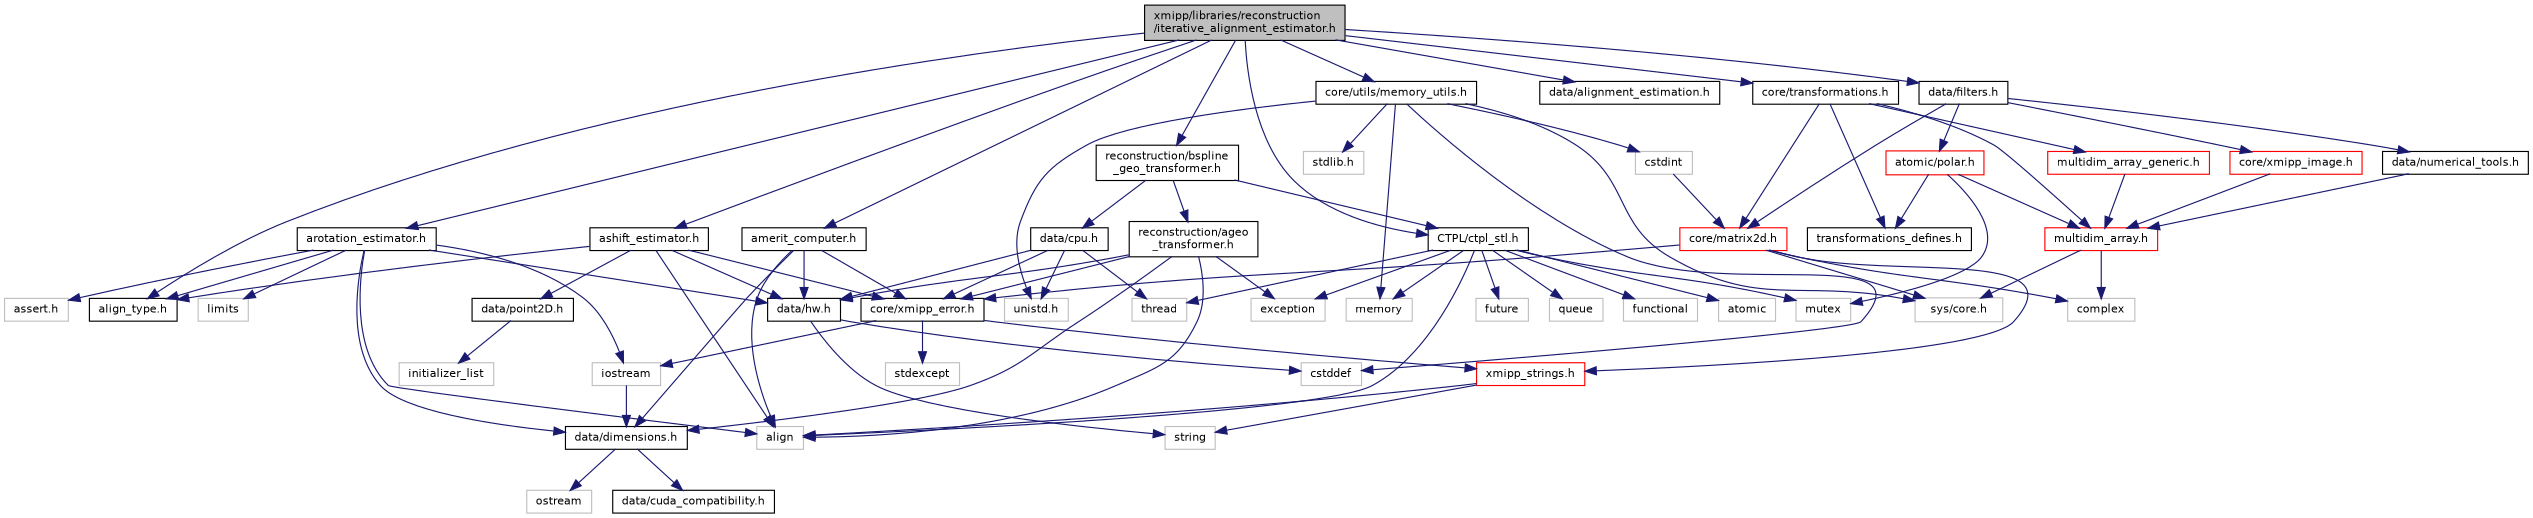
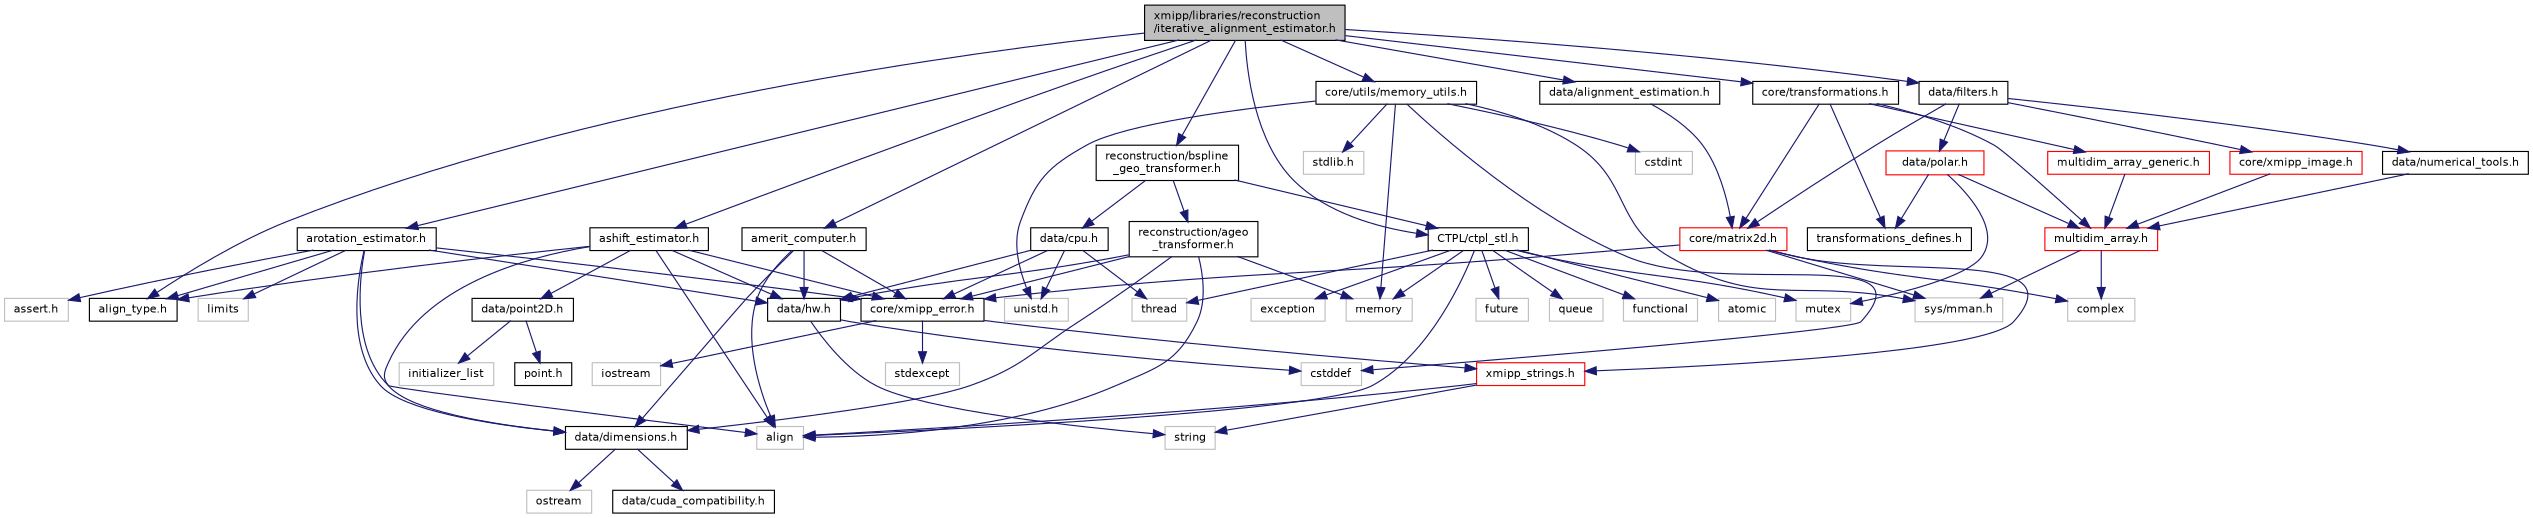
node "atomic/polar.h": label "atomic/polar.h" -> "data/polar.h"
edge "cstdint" -> "core/matrix2d.h": now "data/alignment_estimation.h" -> "core/matrix2d.h"
edge "reconstruction/ageo _transformer.h" -> "exception": now "reconstruction/ageo _transformer.h" -> "memory"
edge "arotation_estimator.h" -> "iostream": now "arotation_estimator.h" -> "core/xmipp_error.h"
node "sys/core.h": label "sys/core.h" -> "sys/mman.h"
node "point.h": added
edge "iostream" -> "data/dimensions.h": now "ashift_estimator.h" -> "data/dimensions.h"
